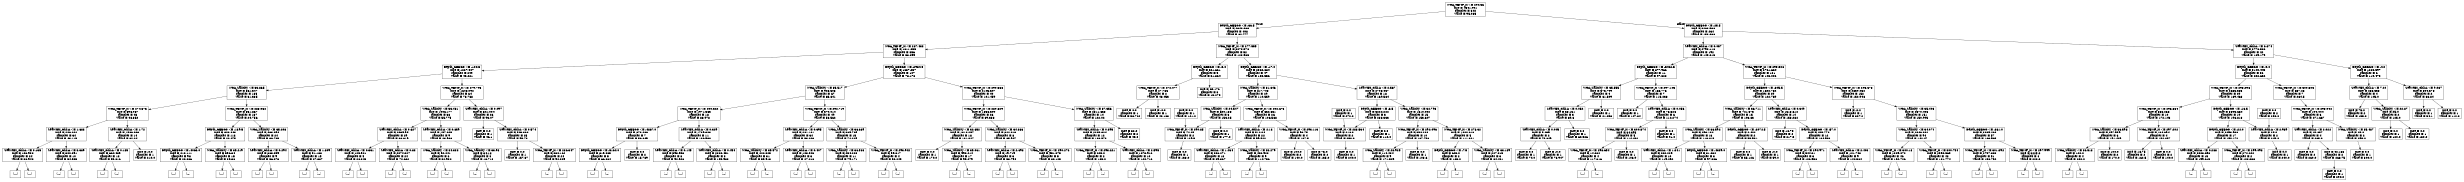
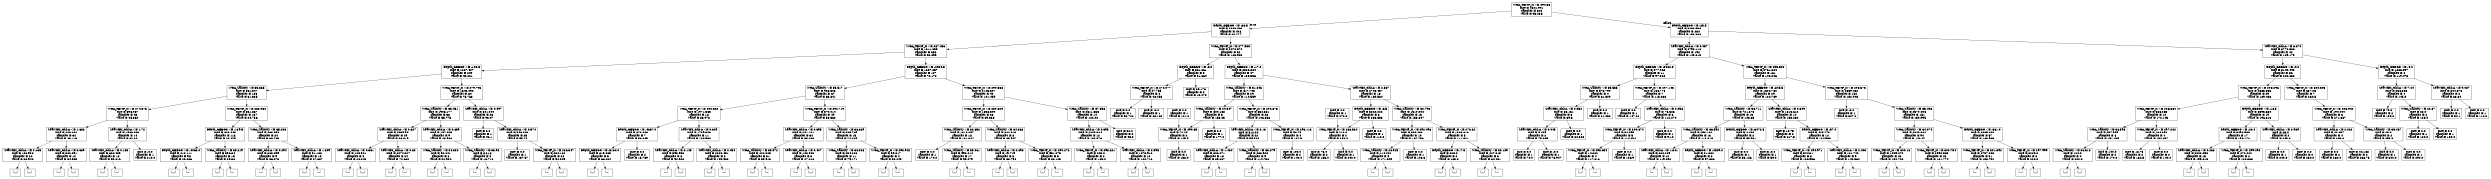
edge "mse = 0.0 samples = 2 value = 250.0" -> "SeaWIFs_ChlrA <= 2.989 mse = 25.0 samples = 2 value = 245.0": reversed
edge "WOA_TEMP_K <= 293.113 mse = 93.75 samples = 4 value = 137.5" -> "mse = 75.0 samples = 2 value = 135.0": now "WOA_TEMP_K <= 288.534 mse = 216.0 samples = 2 value = 258.0" -> "mse = 75.0 samples = 2 value = 135.0"
edge "mse = 42.188 samples = 2 value = 268.75" -> "mse = 0.0 samples = 1 value = 290.0": now "WOA_Salinity <= 35.487 mse = 25.0 samples = 2 value = 295.0" -> "mse = 0.0 samples = 1 value = 290.0"
